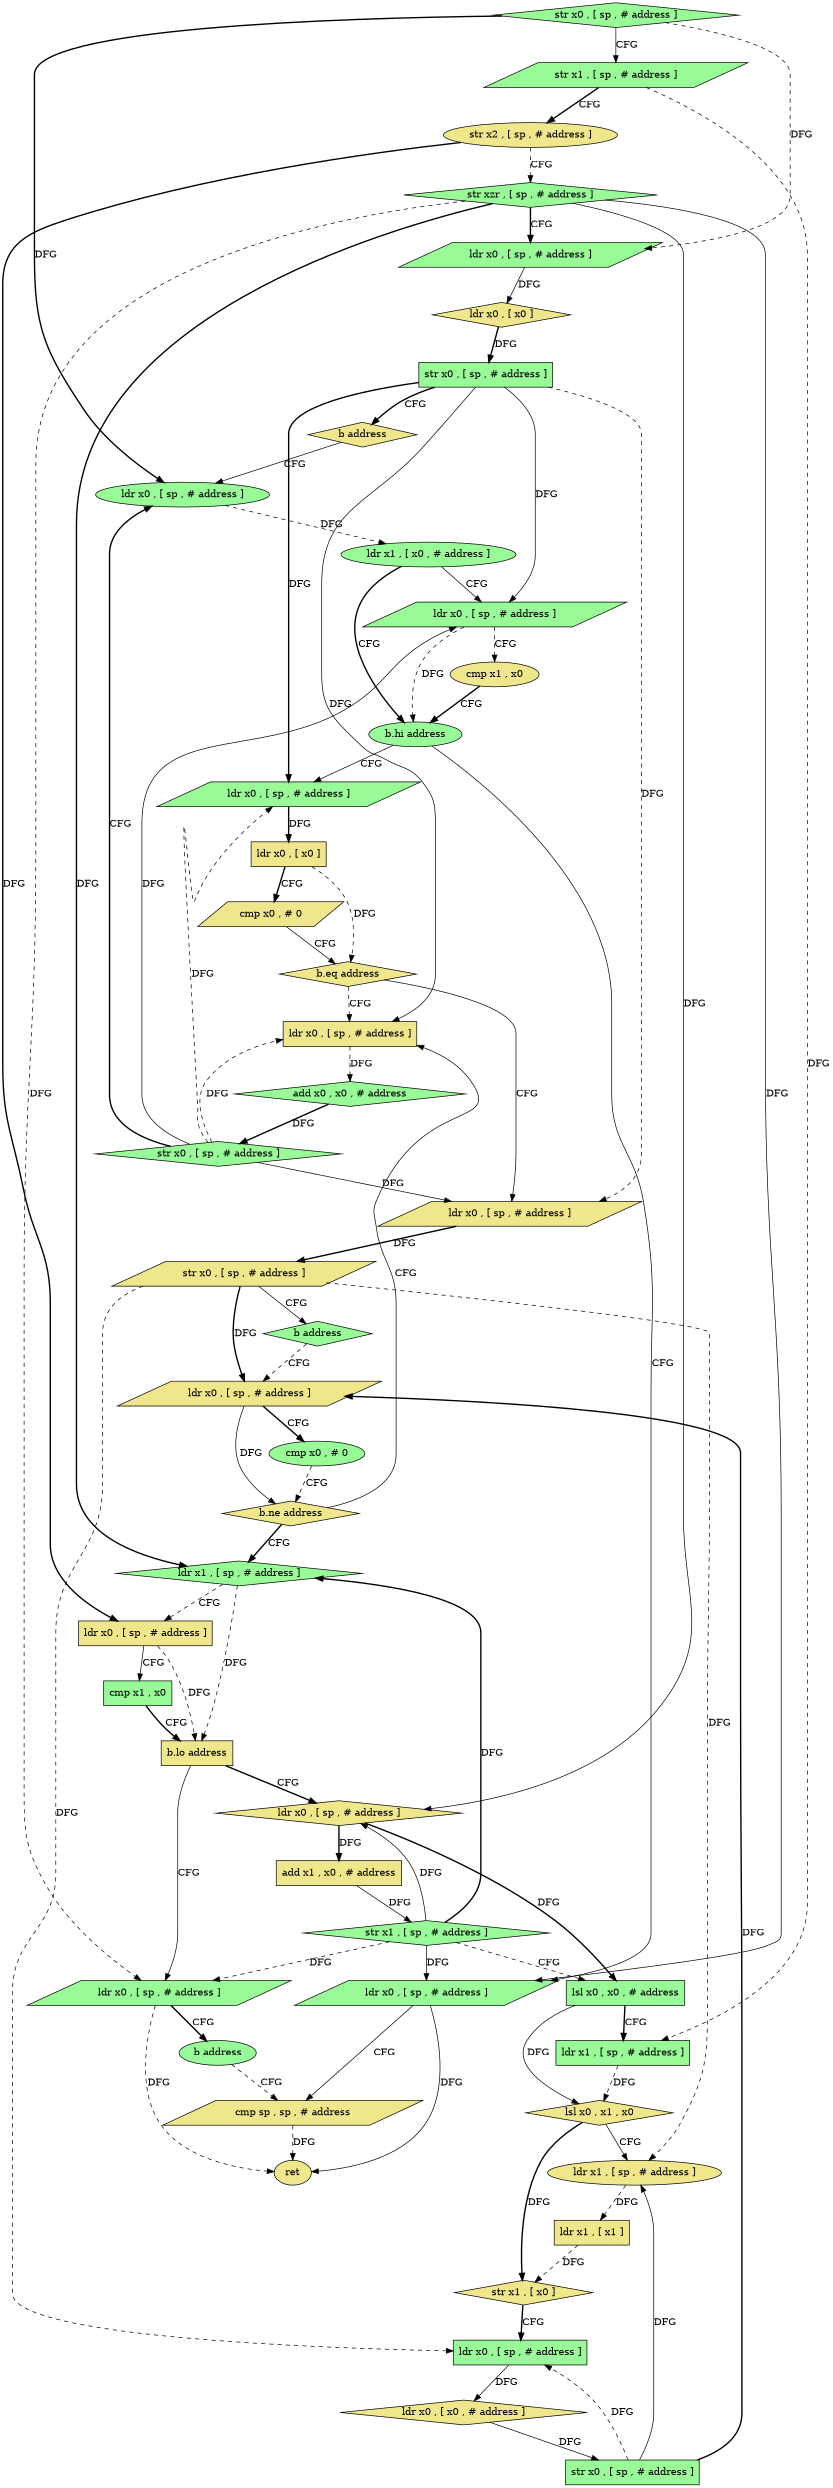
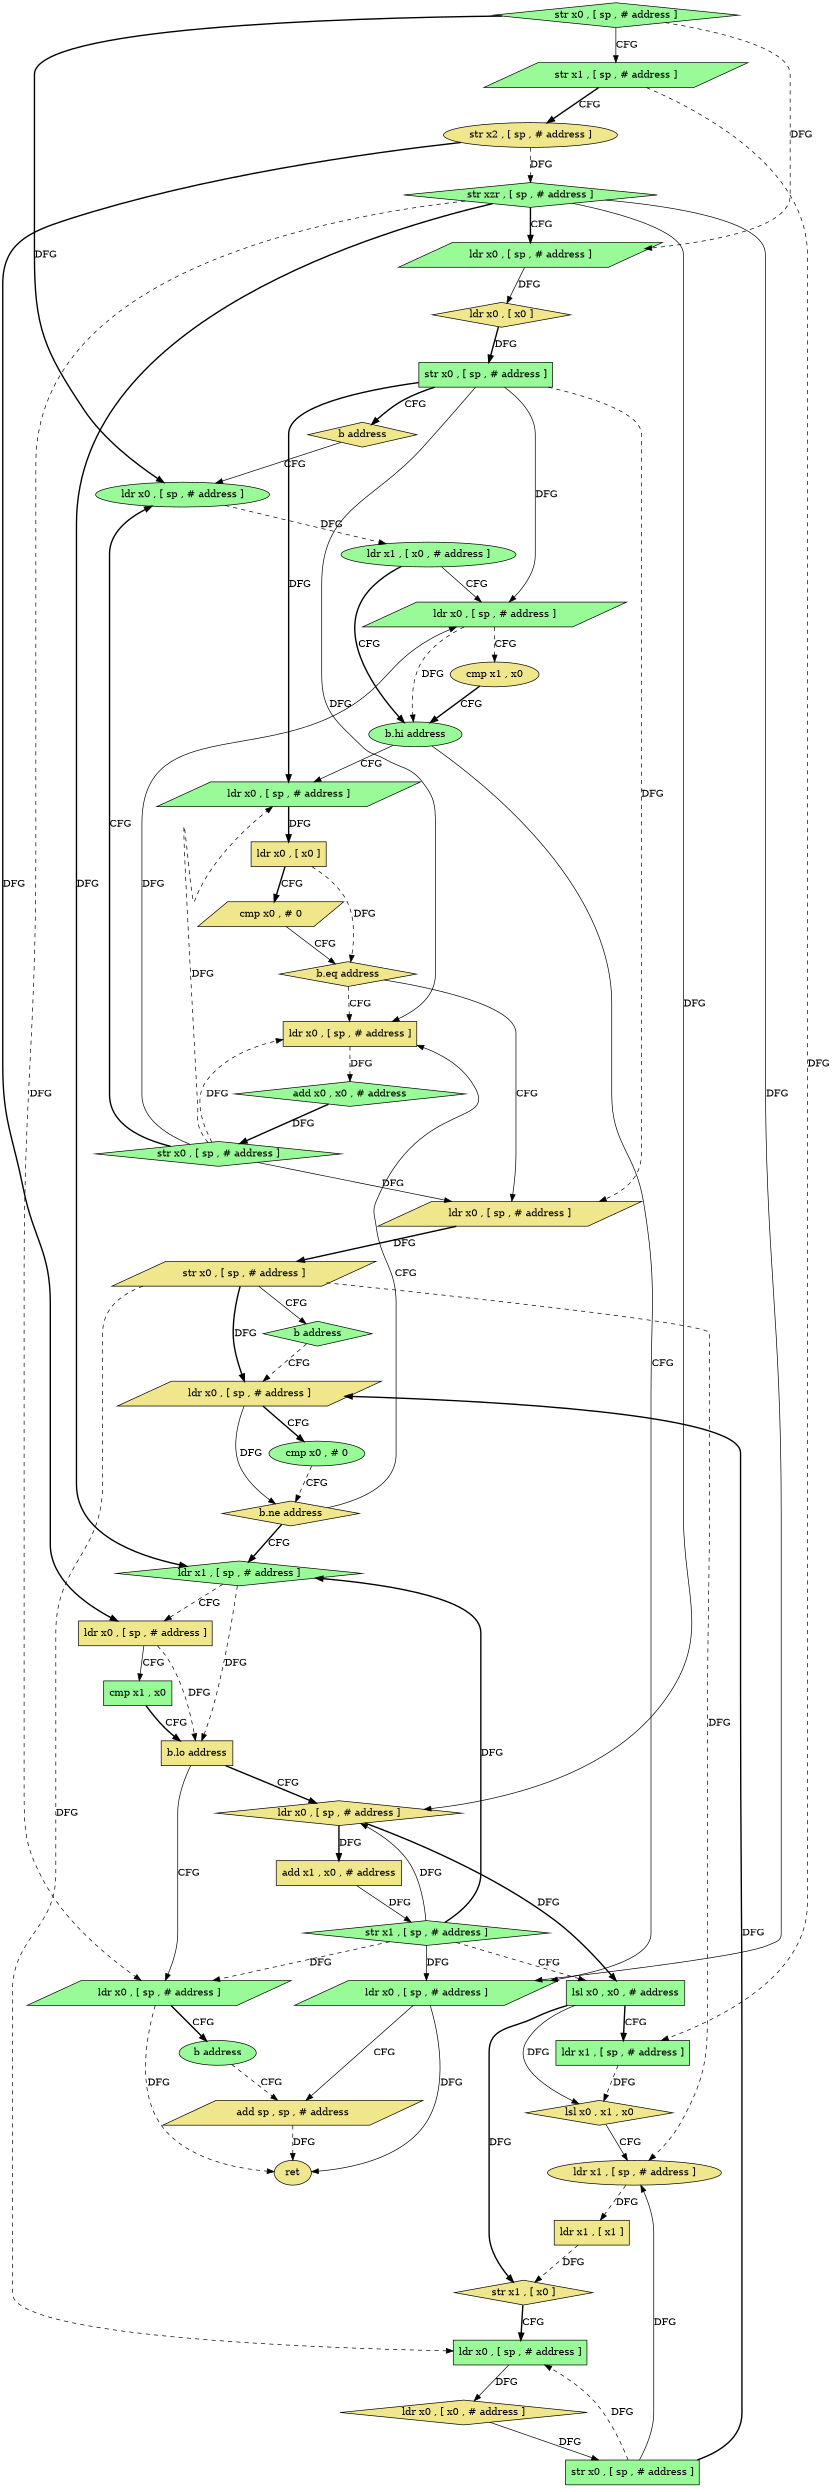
edge "str x2 , [ sp , # address ]" -> "str xzr , [ sp , # address ]": label "CFG" -> "DFG"
node "cmp sp , sp , # address": label "cmp sp , sp , # address" -> "add sp , sp , # address"
edge "lsl x0 , x1 , x0" -> "str x1 , [ x0 ]": now "lsl x0 , x0 , # address" -> "str x1 , [ x0 ]"
